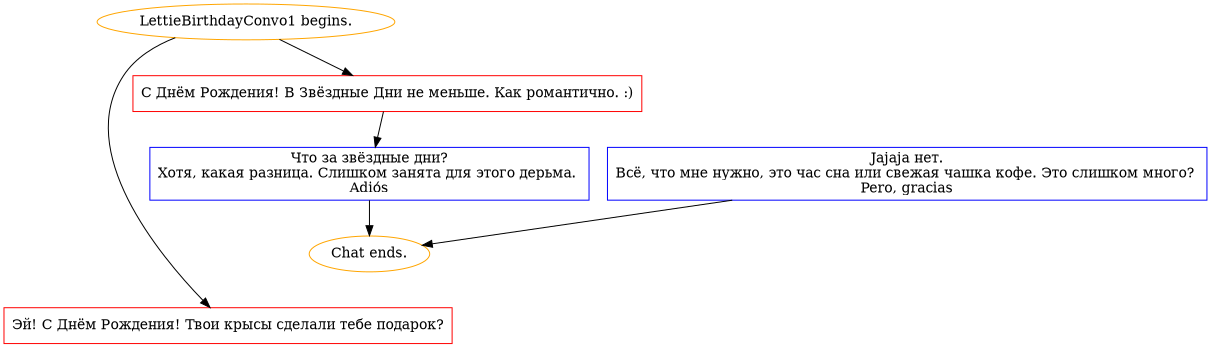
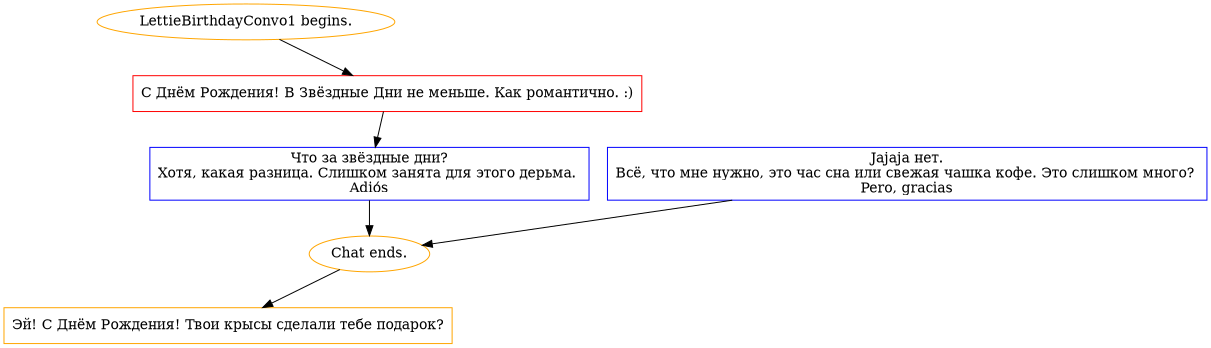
edge "LettieBirthdayConvo1 begins." -> "Эй! С Днём Рождения! Твои крысы сделали тебе подарок?": now "Chat ends." -> "Эй! С Днём Рождения! Твои крысы сделали тебе подарок?"
node "Эй! С Днём Рождения! Твои крысы сделали тебе подарок?": color red -> orange
